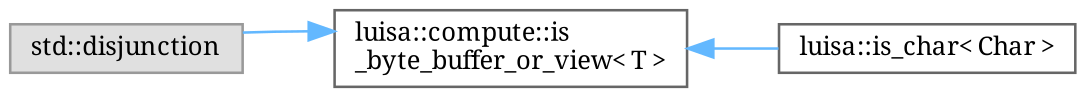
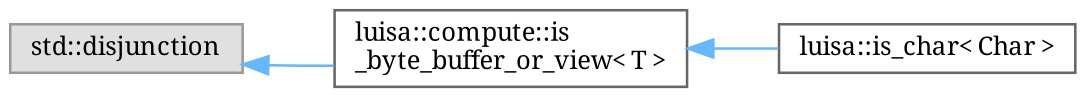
edge "std::disjunction" -> "luisa::compute::is _byte_buffer_or_view< T >": reversed
